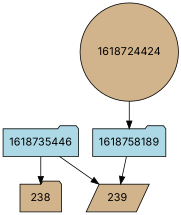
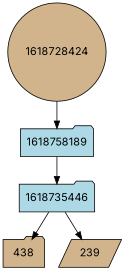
node "1618724424": label "1618724424" -> "1618728424"
edge "1618758189" -> "239": now "1618758189" -> "1618735446"
node "238": label "238" -> "438"
